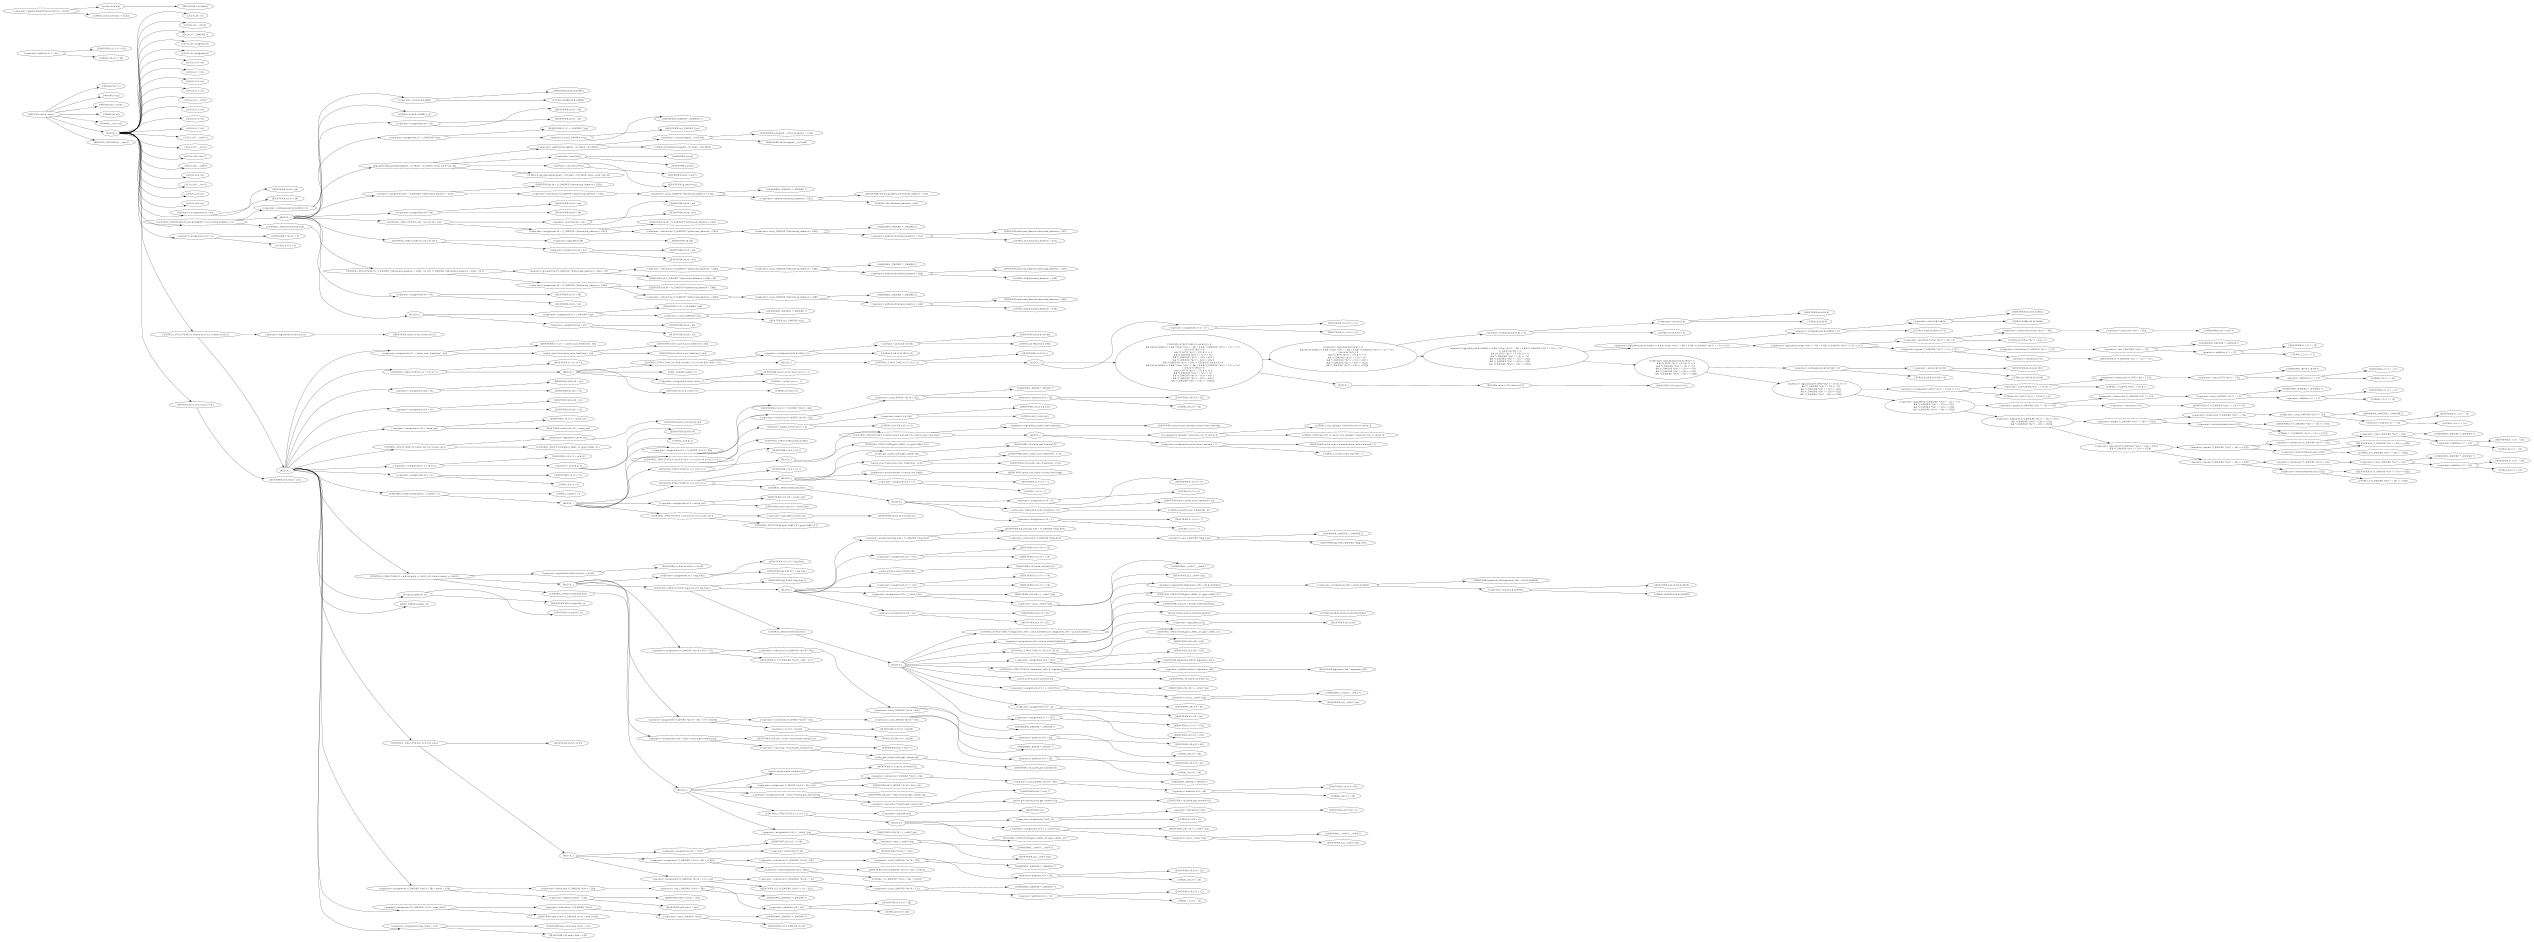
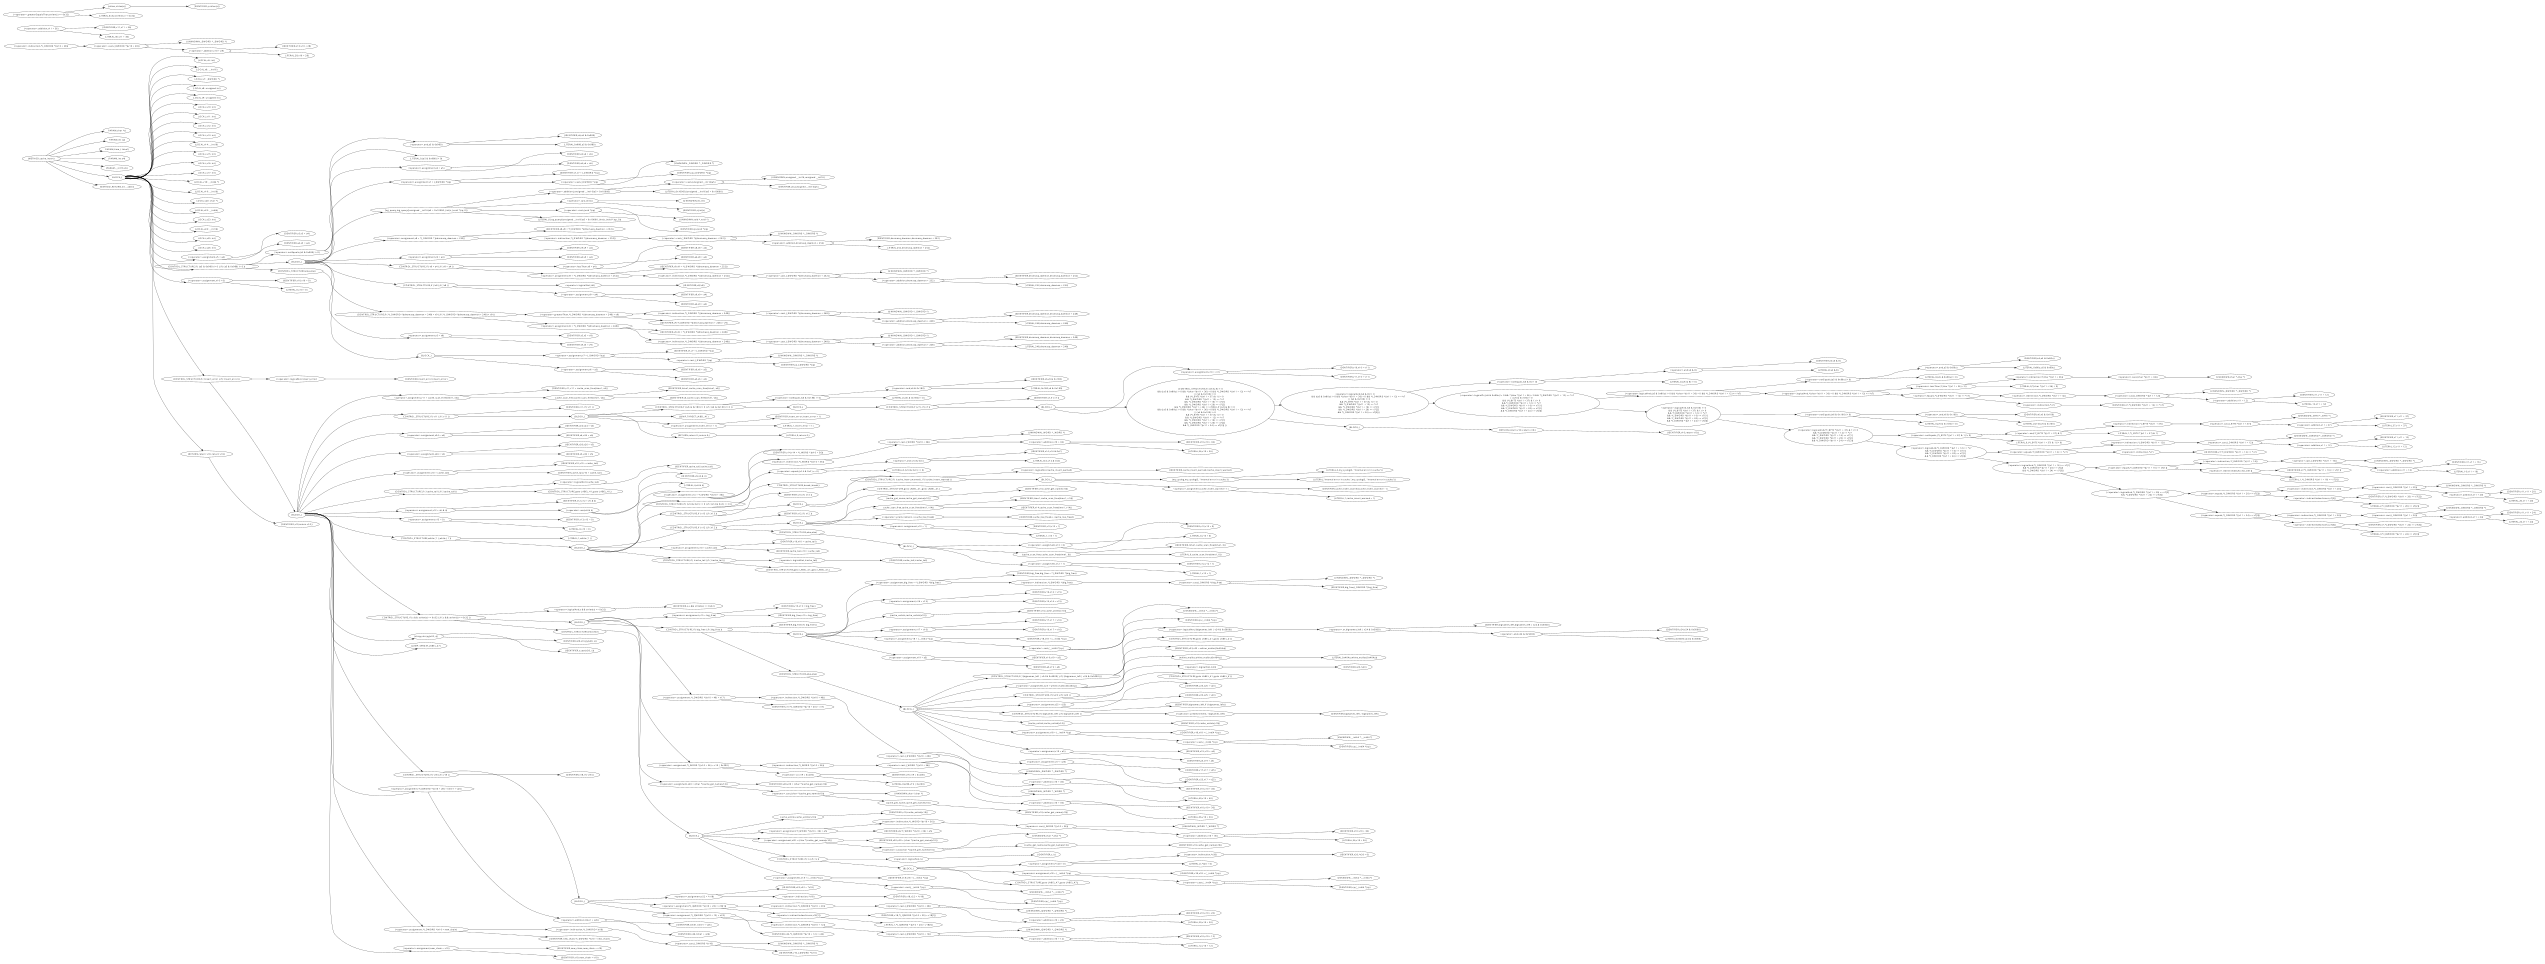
edge "(<operator>.assignment,*(_DWORD *)(v10 + 28) = time1 + v26)" -> "(<operator>.indirection,*(_DWORD *)(v10 + 28))": removed
